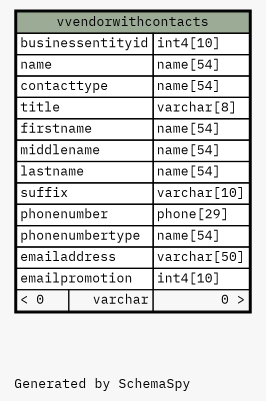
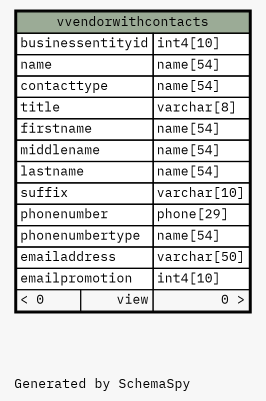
node "vvendorwithcontacts": text "varchar" -> "view"
